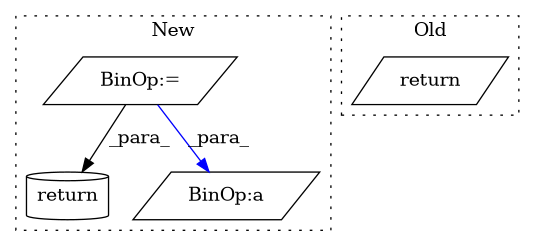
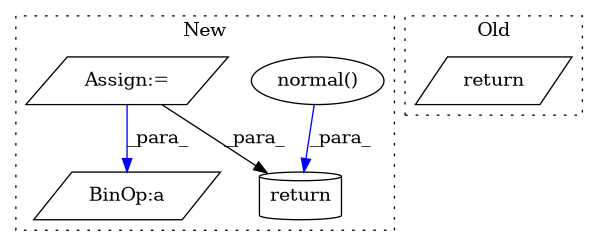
node "BinOp:=": label "BinOp:=" -> "Assign:="
node "normal()": added
